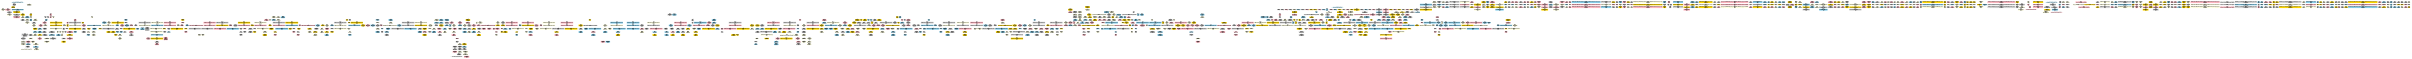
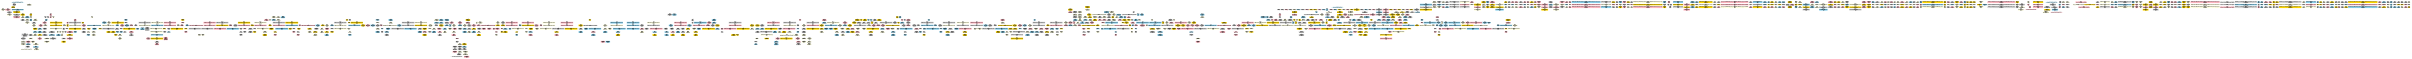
node "CE0x51b3600": removed
